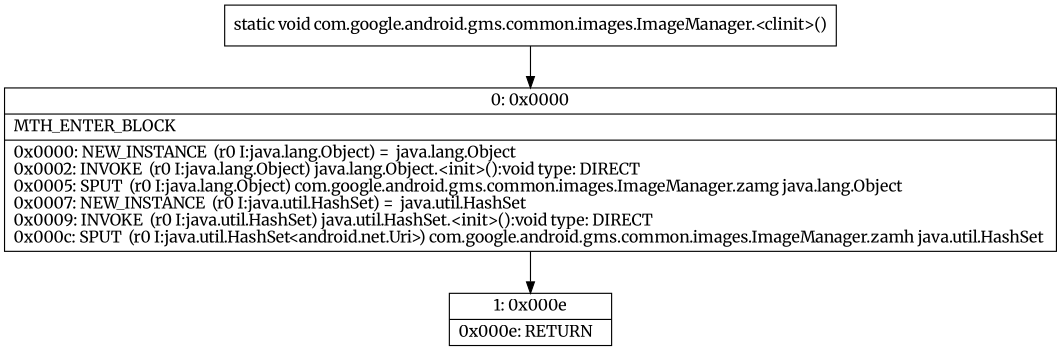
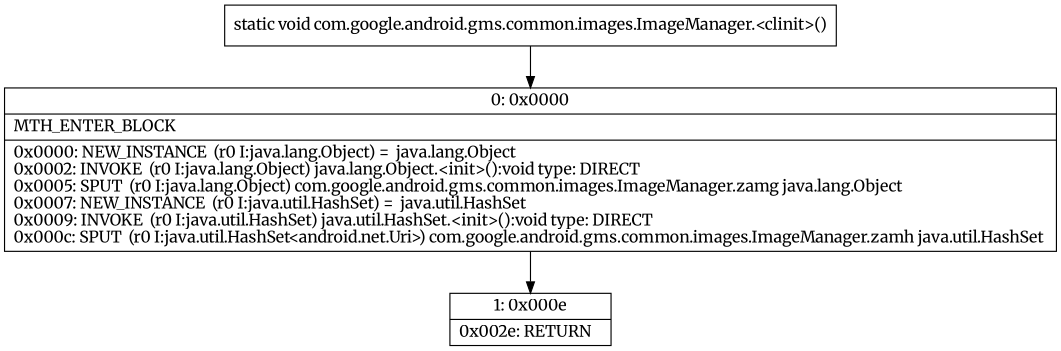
node "1: 0x000e": text "0x000e: RETURN" -> "0x002e: RETURN"
